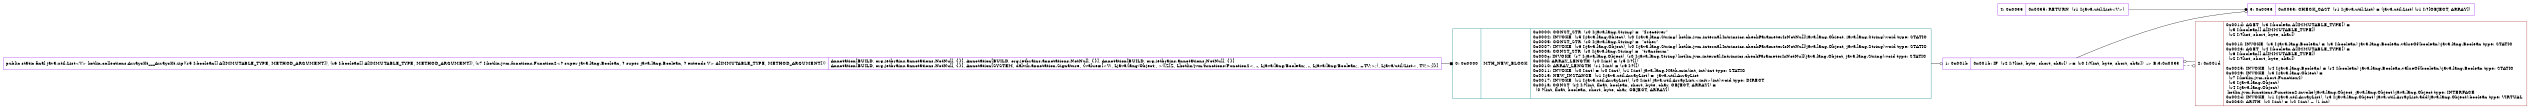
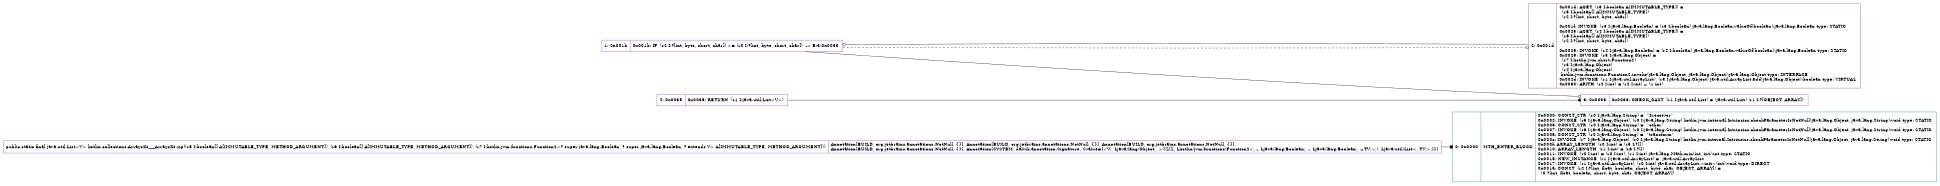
node "0: 0x0000": text "MTH_NEW_BLOCK" -> "MTH_ENTER_BLOCK"
edge "0: 0x0000" -> "1: 0x001b": removed
